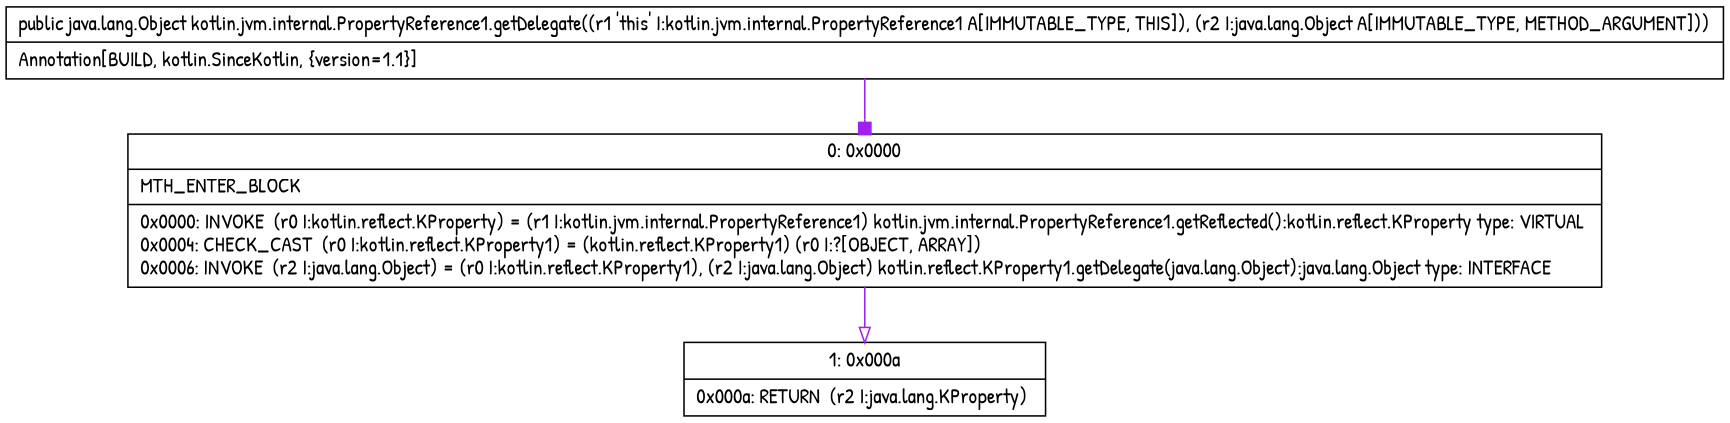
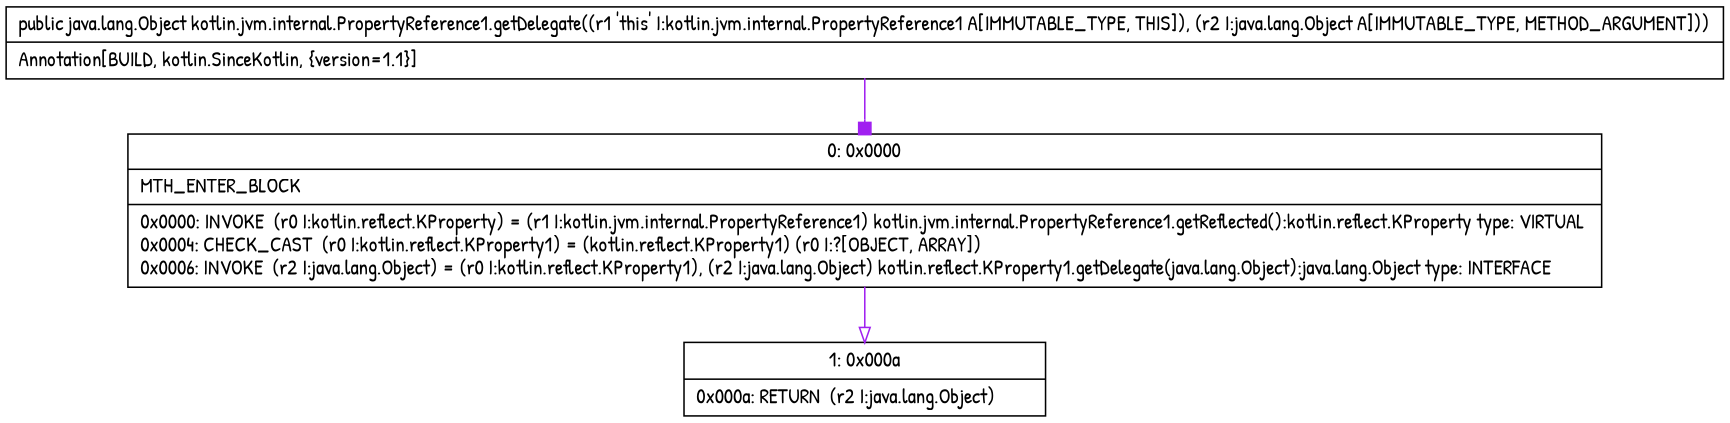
node "1: 0x000a": text "0x000a: RETURN  (r2 I:java.lang.KProperty)" -> "0x000a: RETURN  (r2 I:java.lang.Object)"
